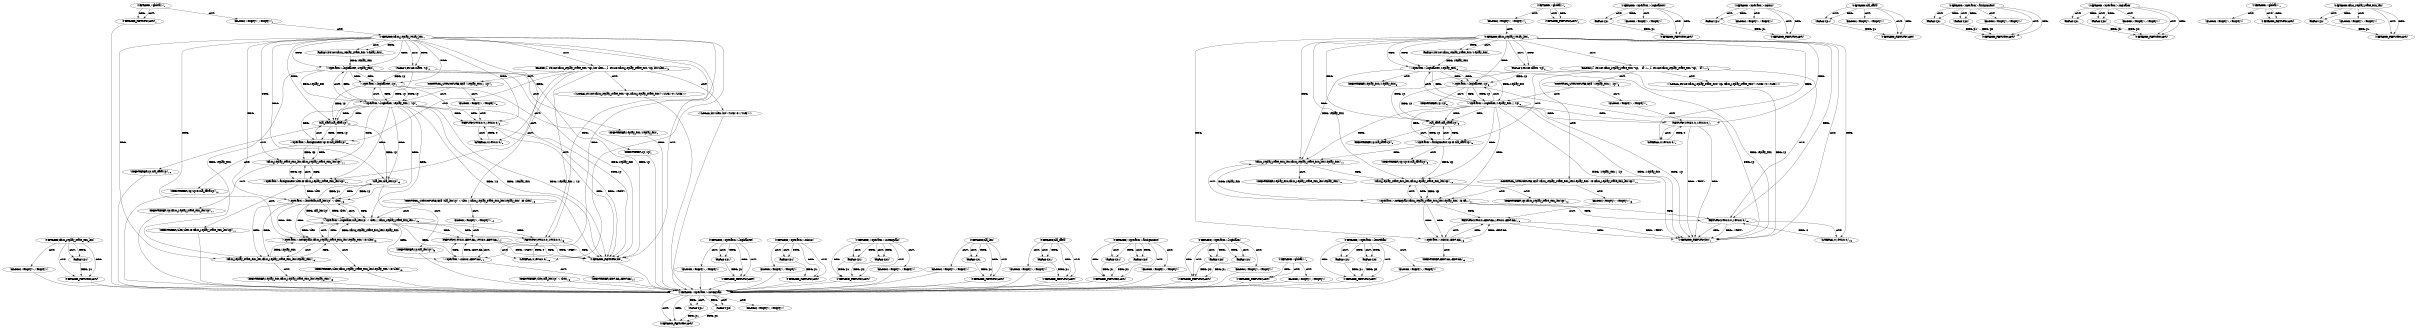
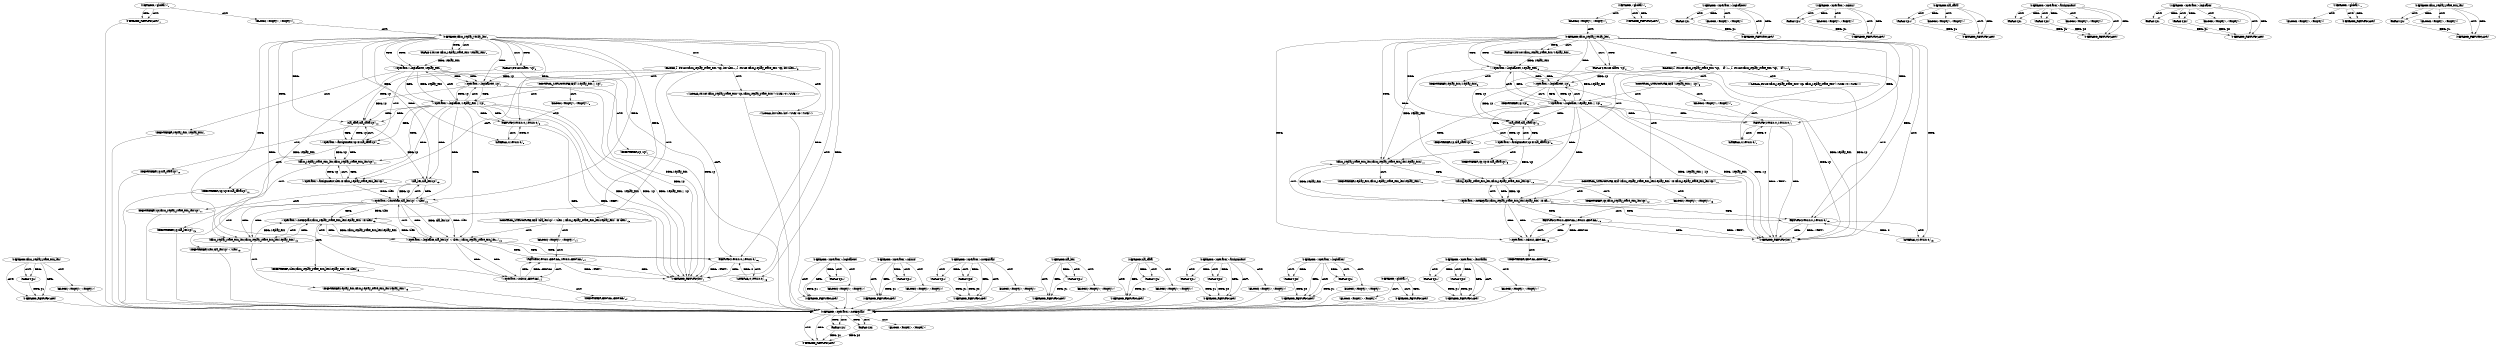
edge "(<operator>.lessThan,nla_len(rp) < ulen)" -> "(nla_len,nla_len(rp))": label "DDG: p1" -> "AST: "
edge "(<operator>.lessThan,nla_len(rp) < ulen)" -> "(IDENTIFIER,ulen,nla_len(rp) < ulen)": added, label "AST:"
node "(IDENTIFIER,ulen,ulen = xfrm_replay_state_esn_len(up))": removed
